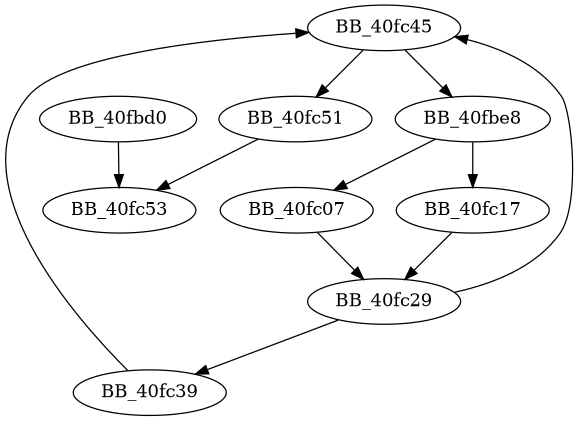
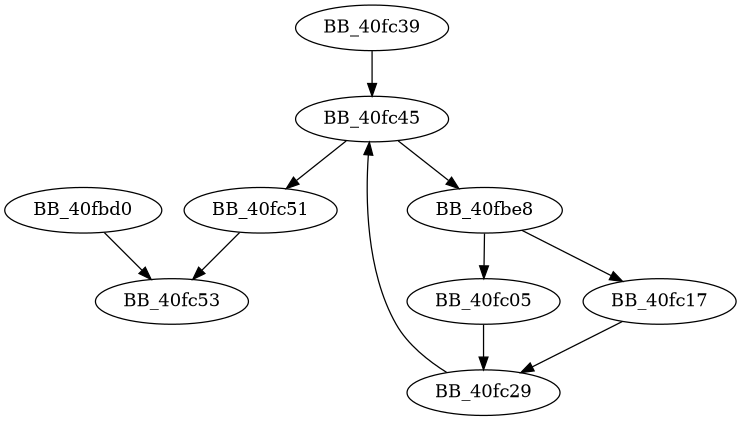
node "BB_40fc07": label "BB_40fc07" -> "BB_40fc05"
edge "BB_40fc29" -> "BB_40fc39": removed
